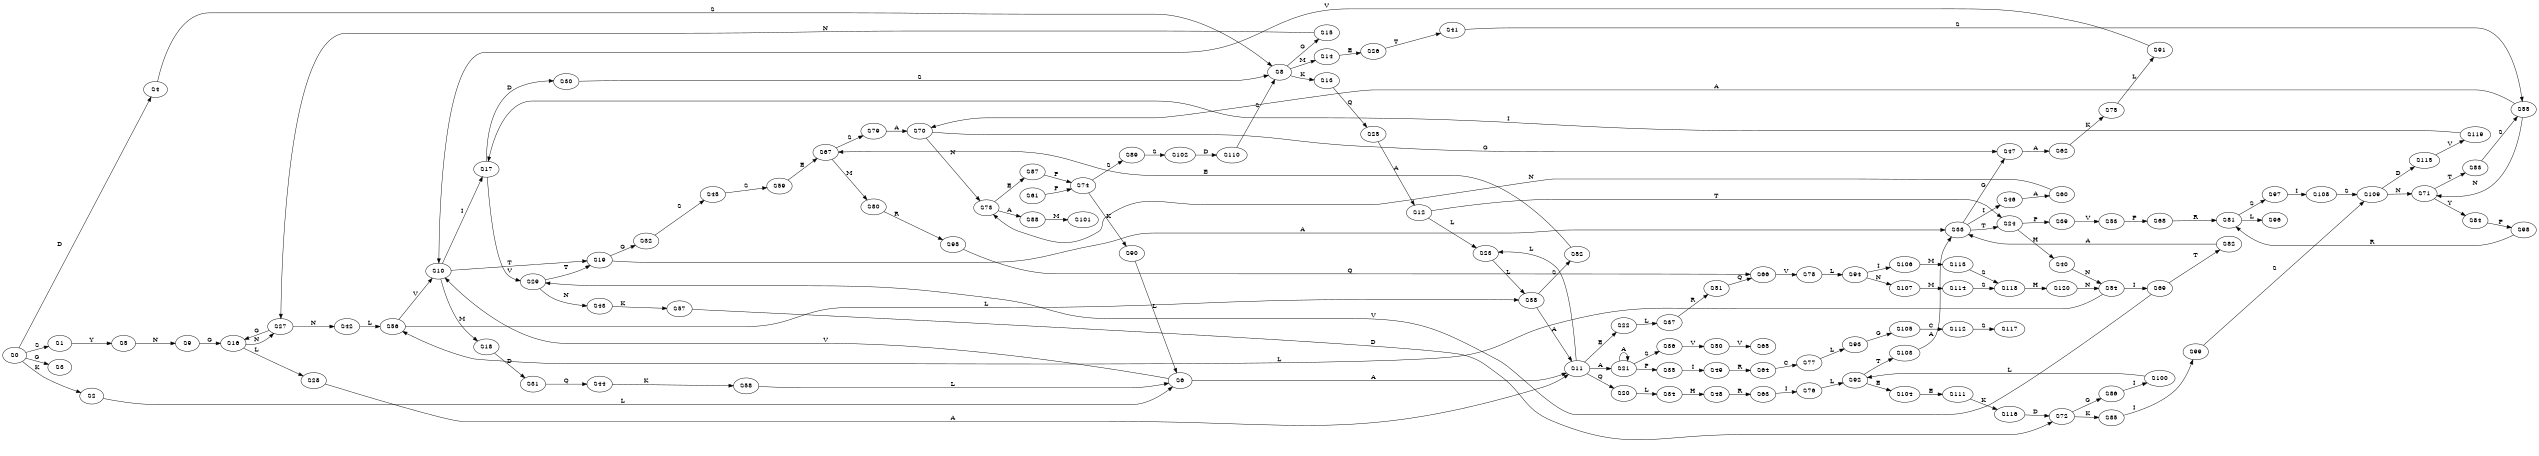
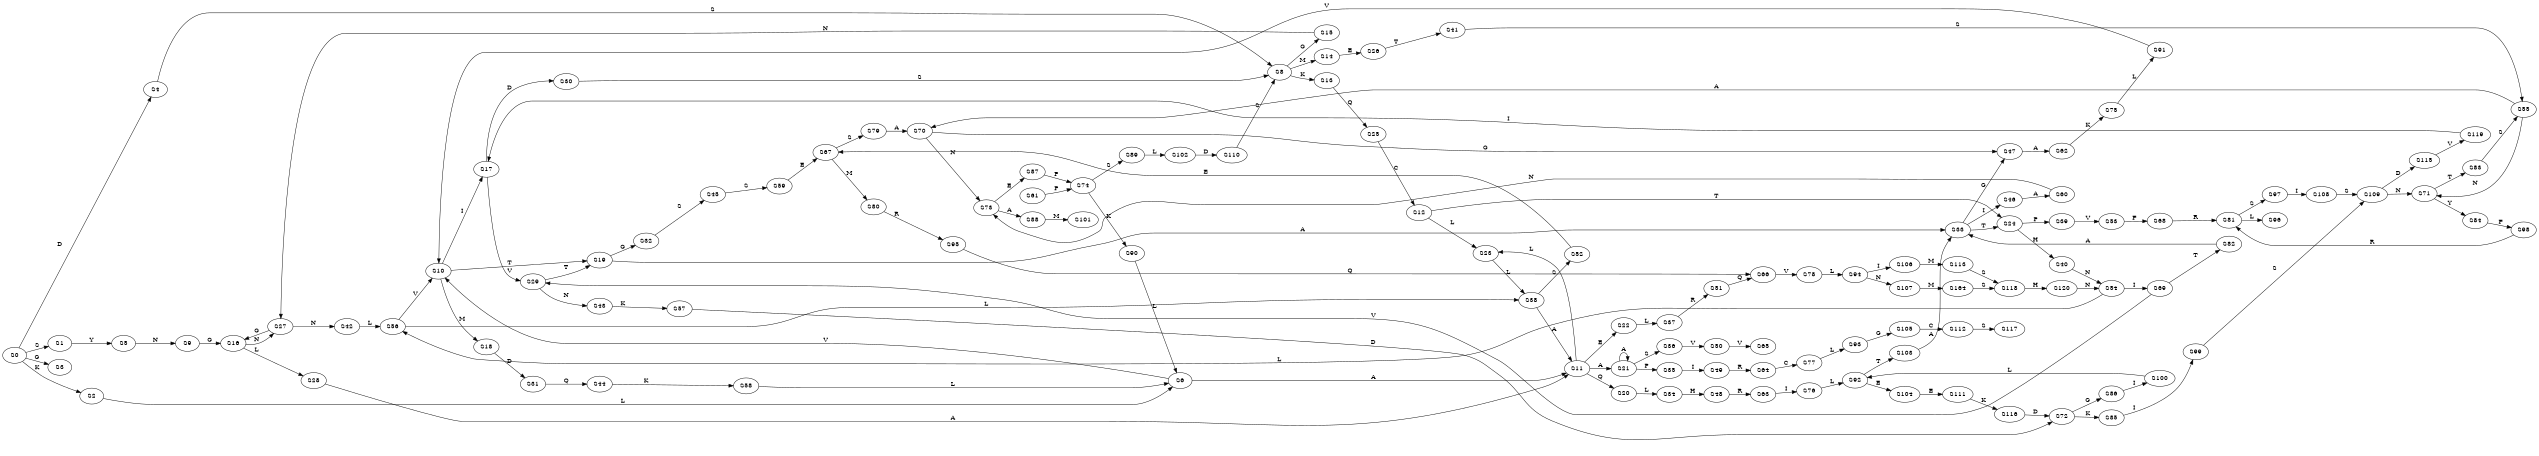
edge "S89" -> "S102": label "S" -> "L"
edge "S25" -> "S12": label "A" -> "C"
node "S114": label "S114" -> "S164"
